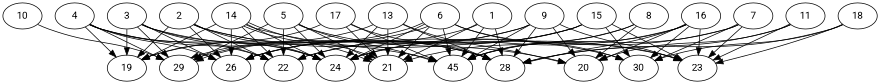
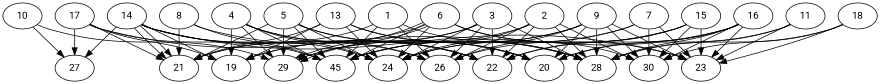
edge "9" -> "30": added
node "27": added
